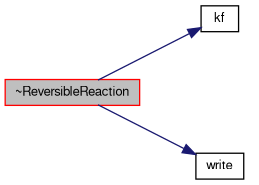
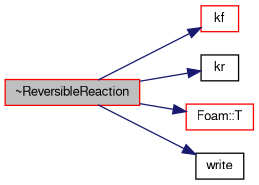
node "kf": color black -> red
node "kr": added
node "Foam::T": added
